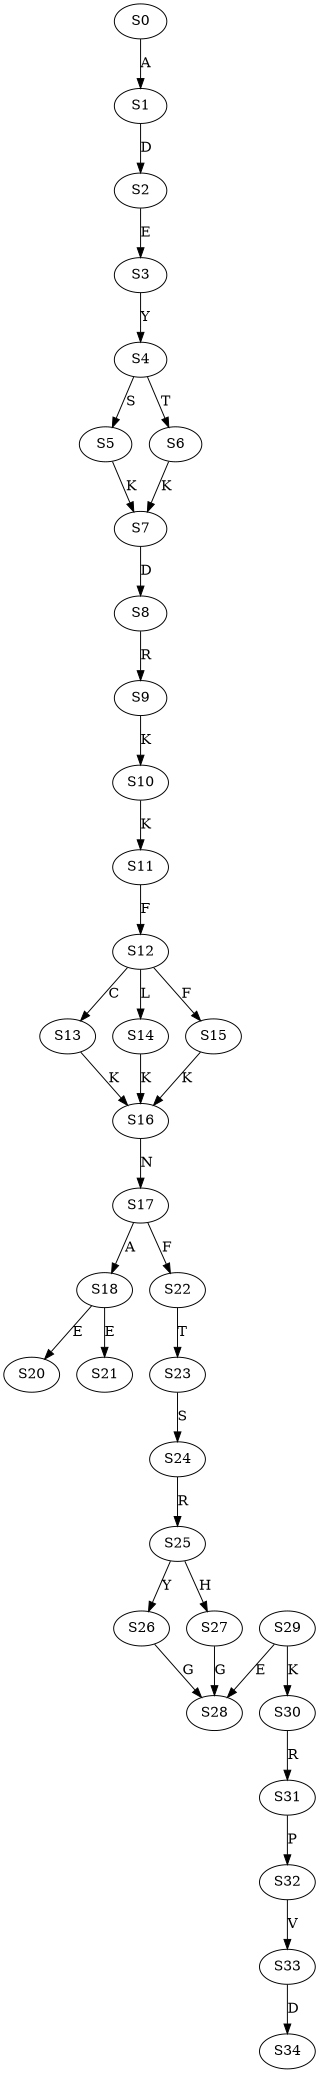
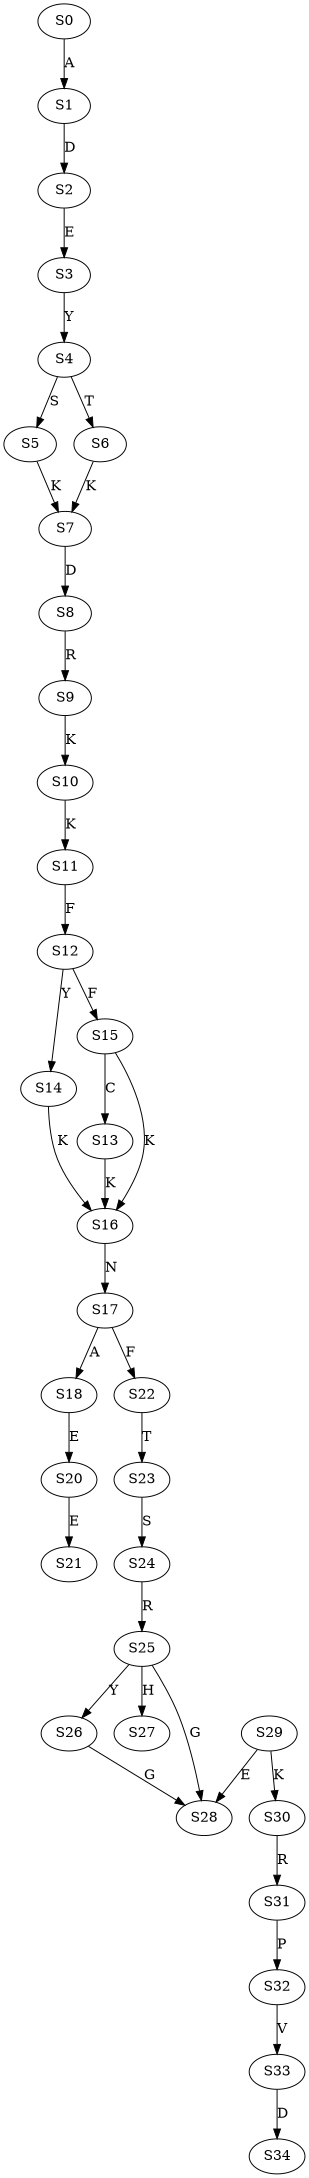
edge "S12" -> "S13": now "S15" -> "S13"
edge "S12" -> "S14": label "L" -> "Y"
edge "S18" -> "S21": now "S20" -> "S21"
edge "S27" -> "S28": now "S25" -> "S28"
